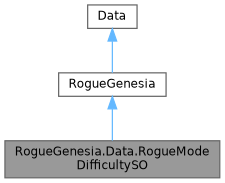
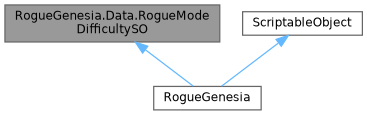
node "Data": label "Data" -> "ScriptableObject"
edge "RogueGenesia.Data.RogueMode DifficultySO" -> "RogueGenesia": reversed
